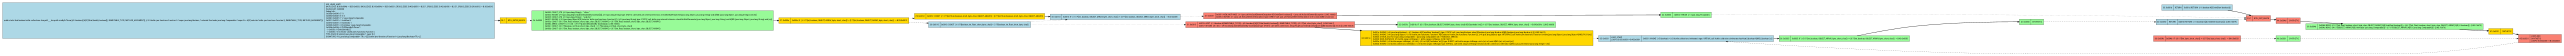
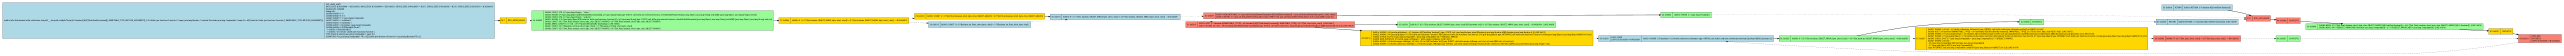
edge "28: 0x0010" -> "31: 0x0015": now "30: 0x0013" -> "31: 0x0015"
node "37: 0x0037": added
